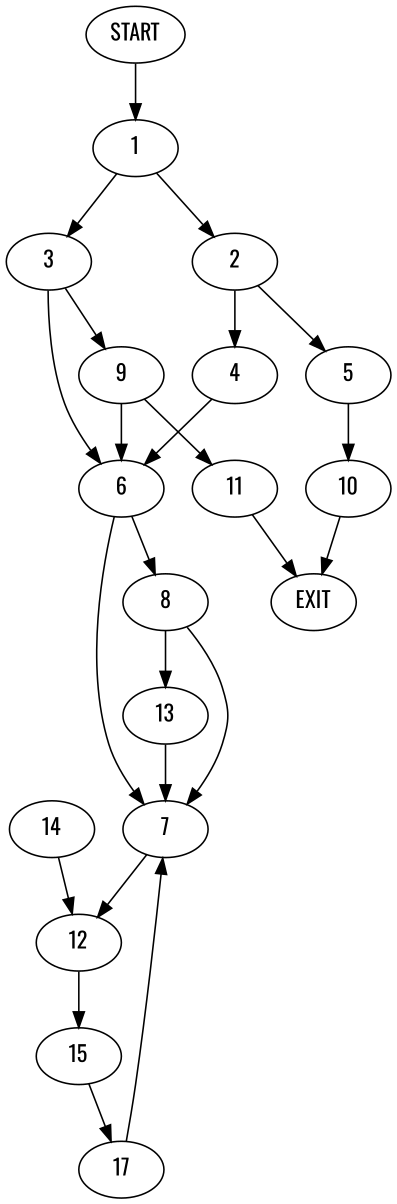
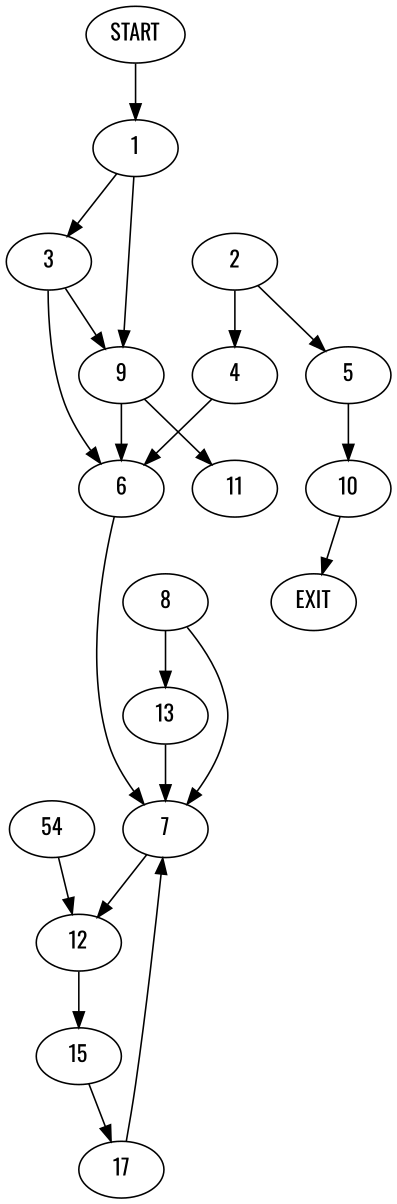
edge "1" -> "2": now "1" -> "9"
edge "6" -> "8": removed
edge "11" -> "EXIT": removed
node "14": label "14" -> "54"
